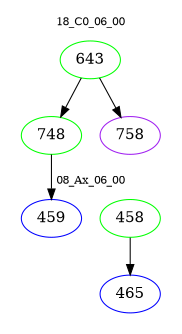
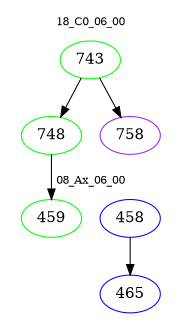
node "643": label "643" -> "743"
node "459": color blue -> green
node "458": color green -> blue
